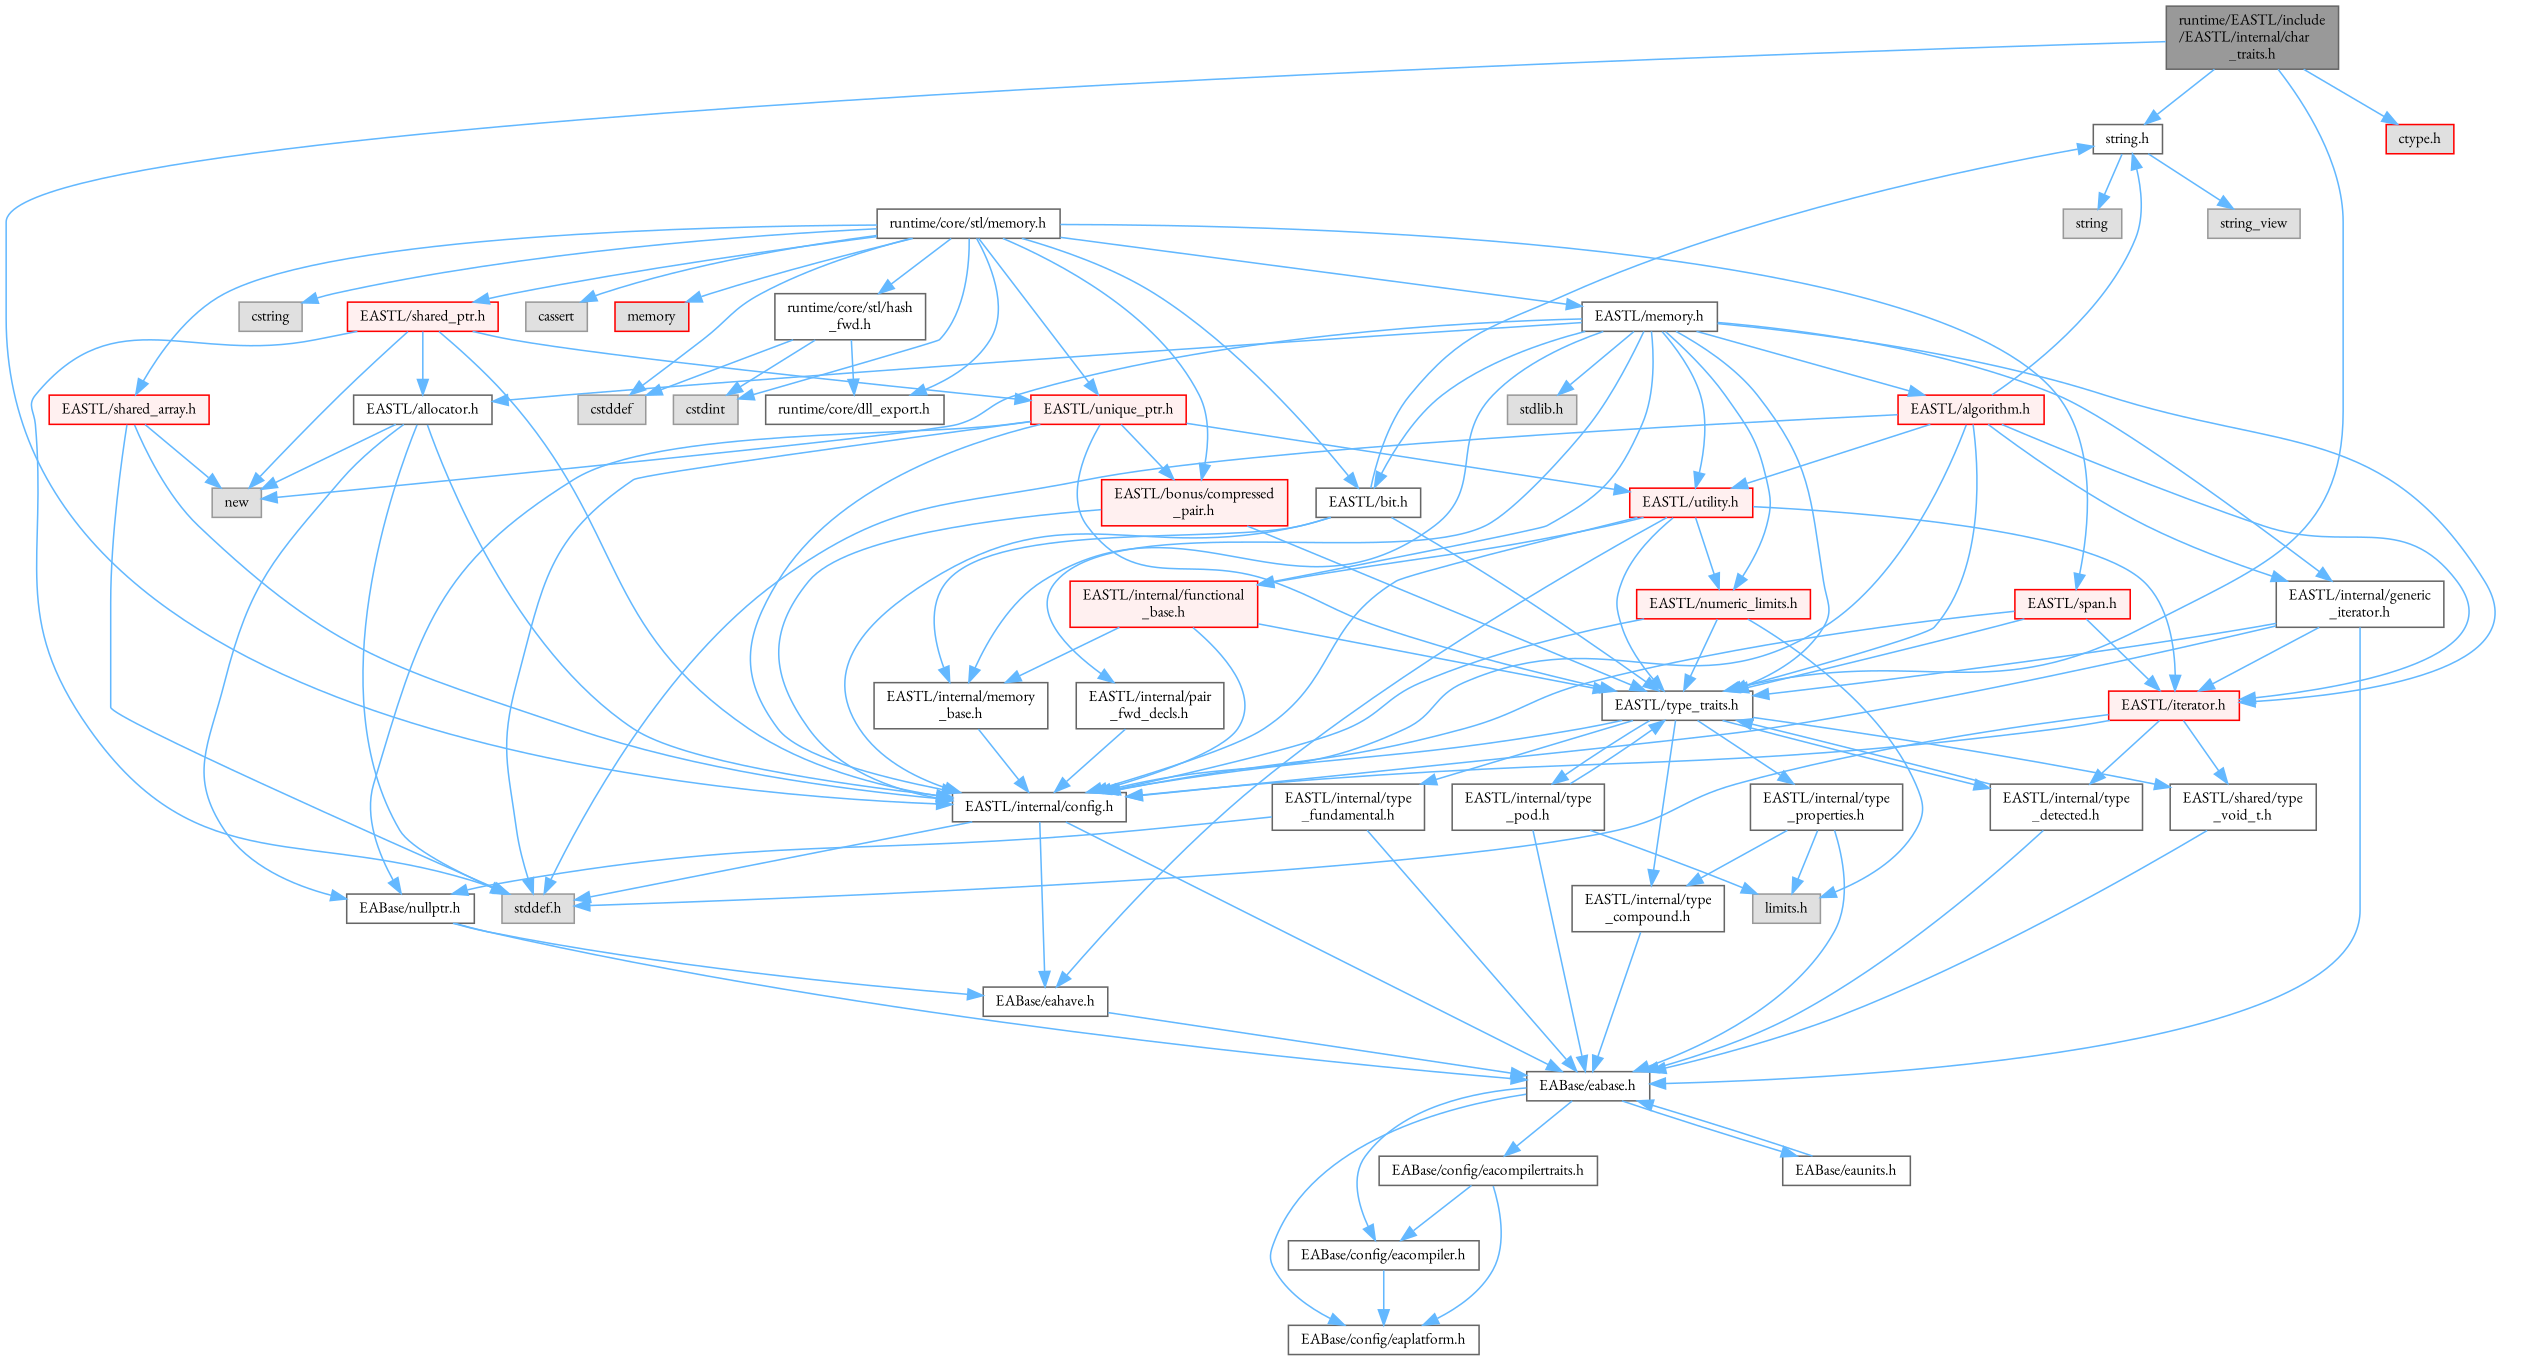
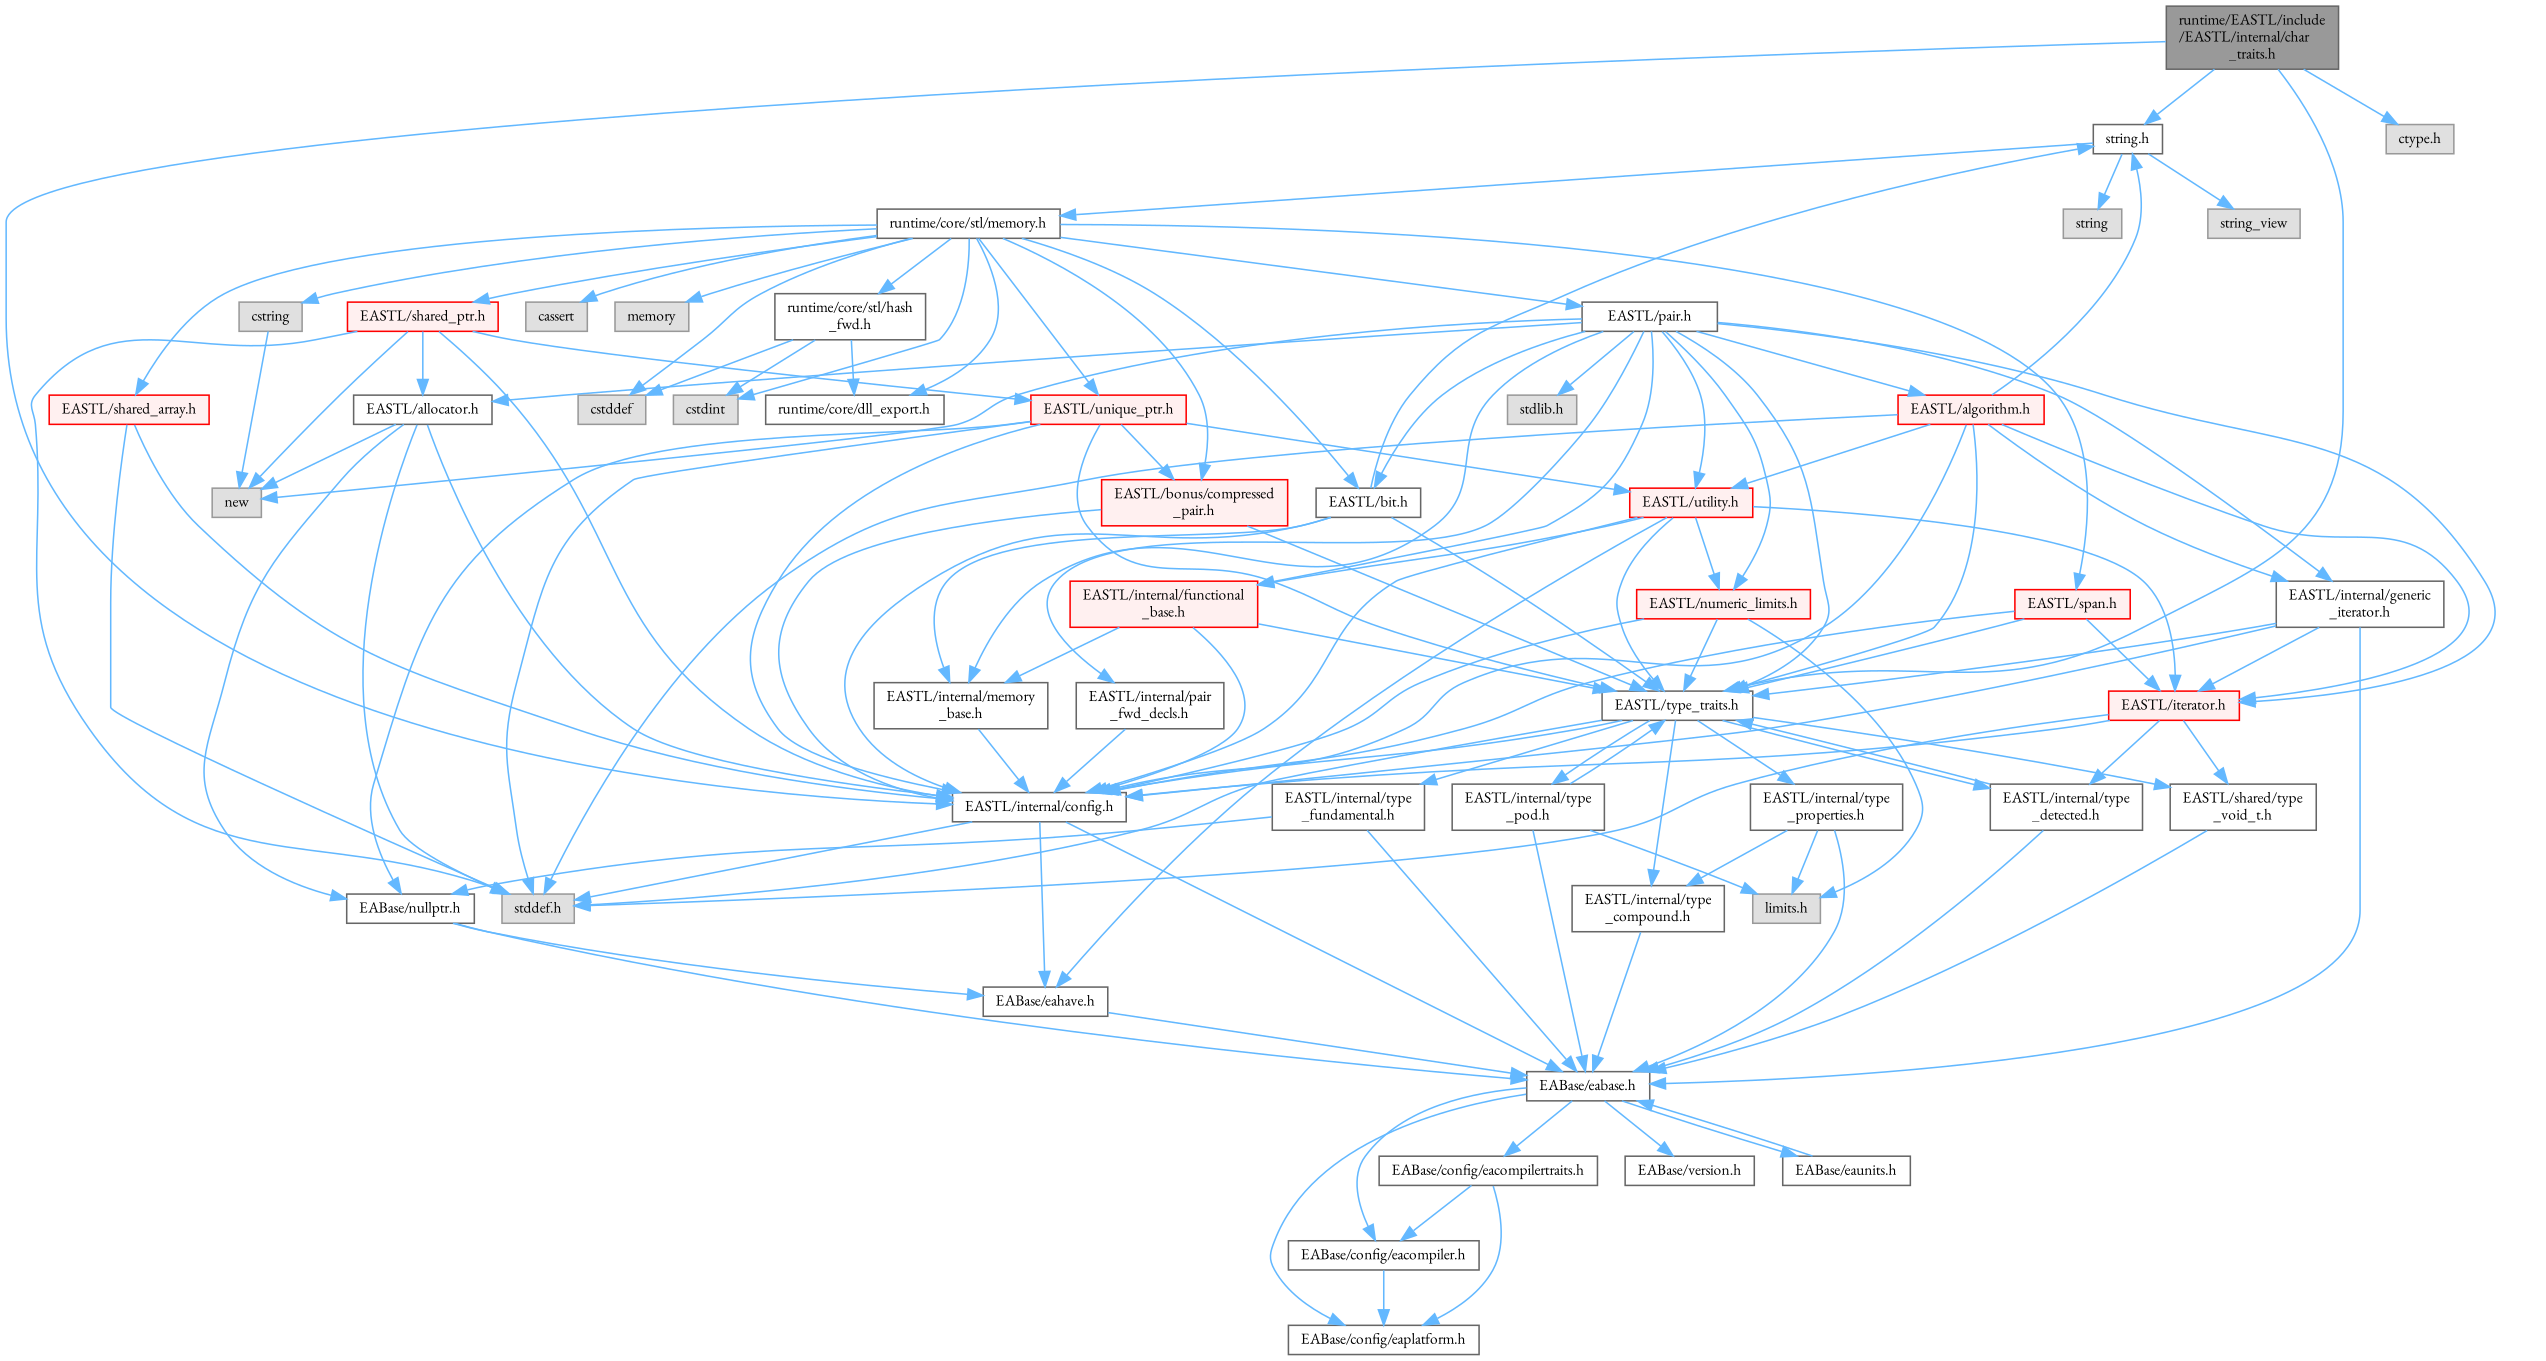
node "ctype.h": color red -> grey60
edge "string.h" -> "runtime/core/stl/memory.h": added
node "memory": color red -> grey60
node "EASTL/memory.h": label "EASTL/memory.h" -> "EASTL/pair.h"
edge "EASTL/shared_array.h" -> "new": now "cstring" -> "new"
edge "EASTL/type_traits.h" -> "stddef.h": added
node "EABase/version.h": added
